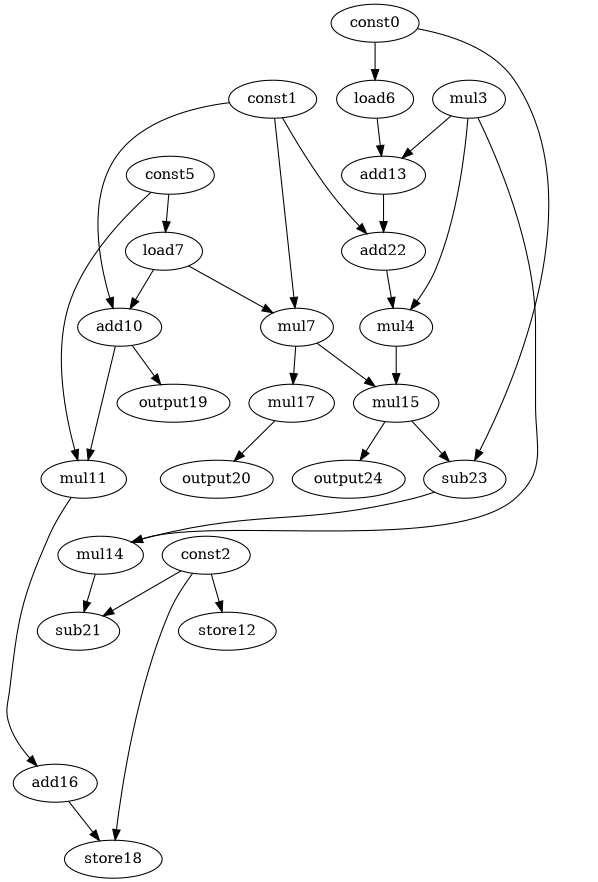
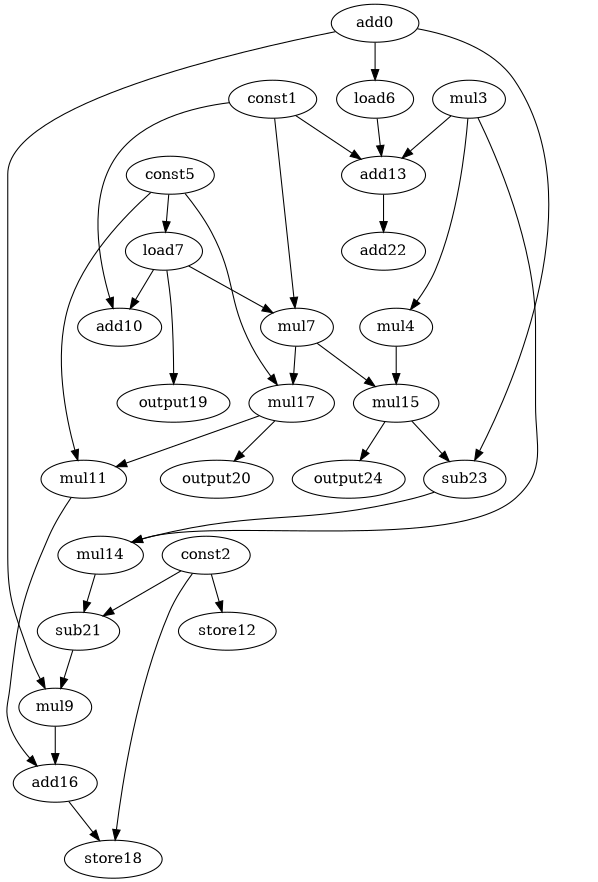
node "const0": label "const0" -> "add0"
edge "const1" -> "add22": now "const1" -> "add13"
edge "const5" -> "mul17": added
edge "add22" -> "mul4": removed
edge "add10" -> "output19": now "load7" -> "output19"
edge "add10" -> "mul11": now "mul17" -> "mul11"
node "mul9": added
